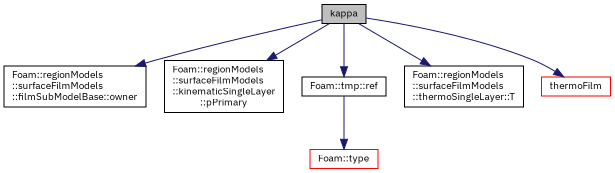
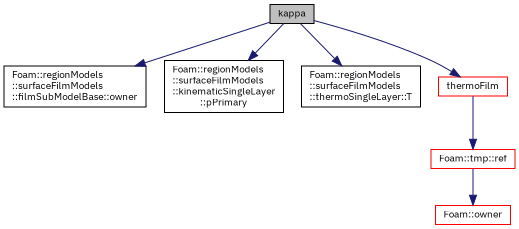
edge "kappa" -> "Foam::tmp::ref": now "thermoFilm" -> "Foam::tmp::ref"
node "Foam::tmp::ref": color black -> red
node "Foam::type": label "Foam::type" -> "Foam::owner"
